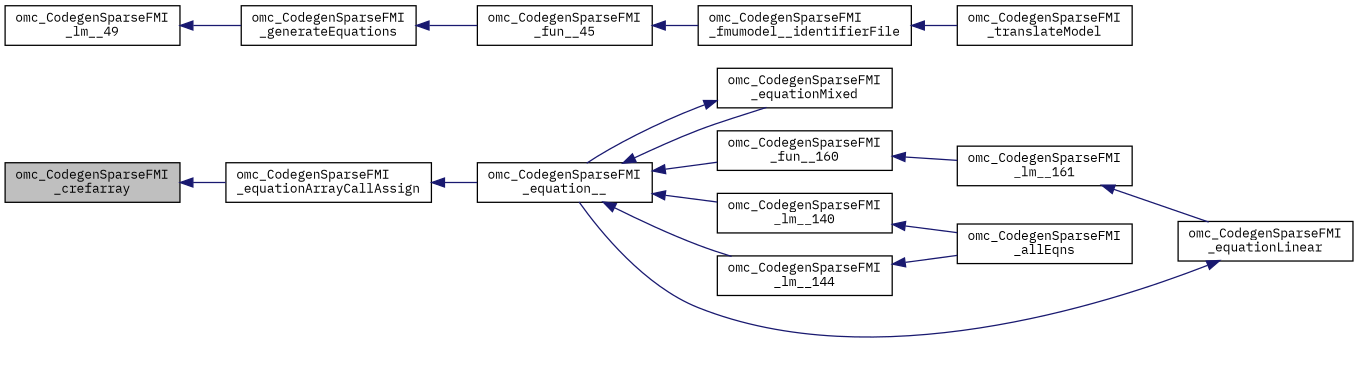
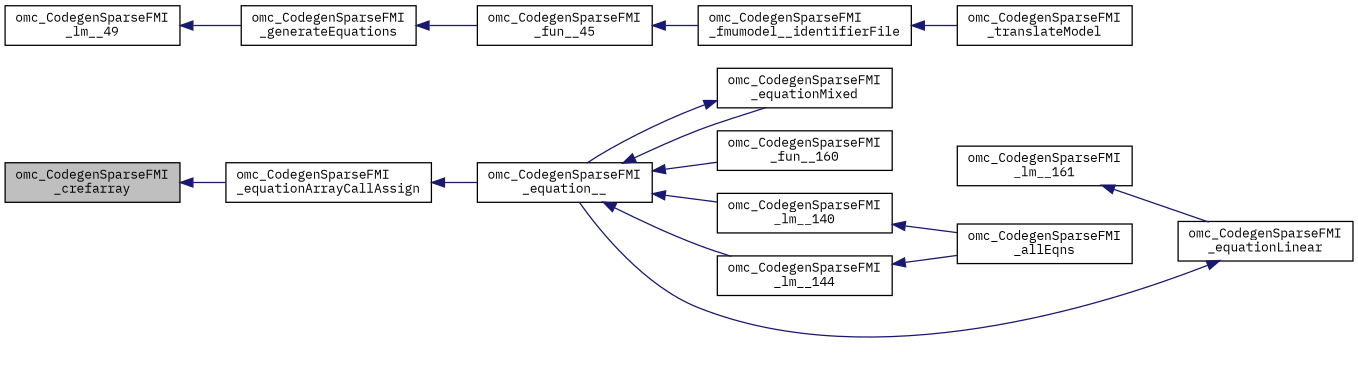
edge "omc_CodegenSparseFMI _lm__161" -> "omc_CodegenSparseFMI _fun__160": removed
